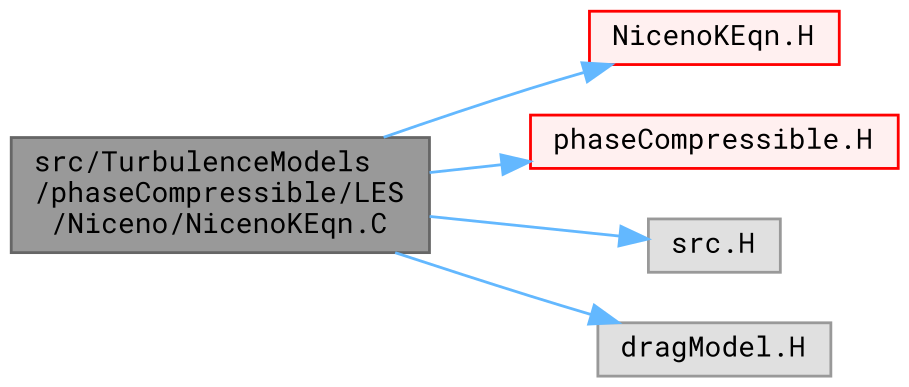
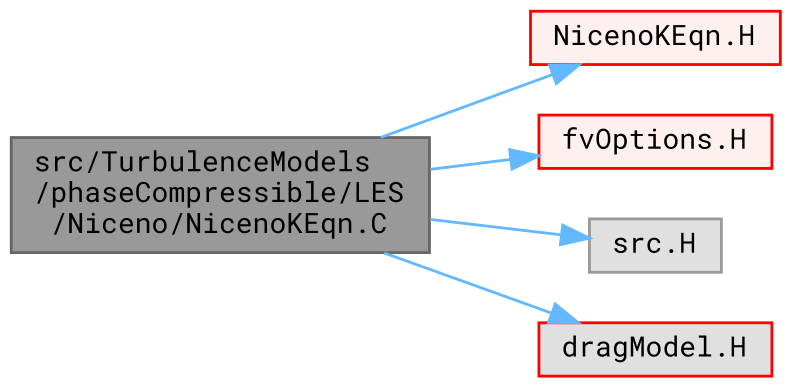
node "phaseCompressible.H": label "phaseCompressible.H" -> "fvOptions.H"
node "dragModel.H": color grey60 -> red
